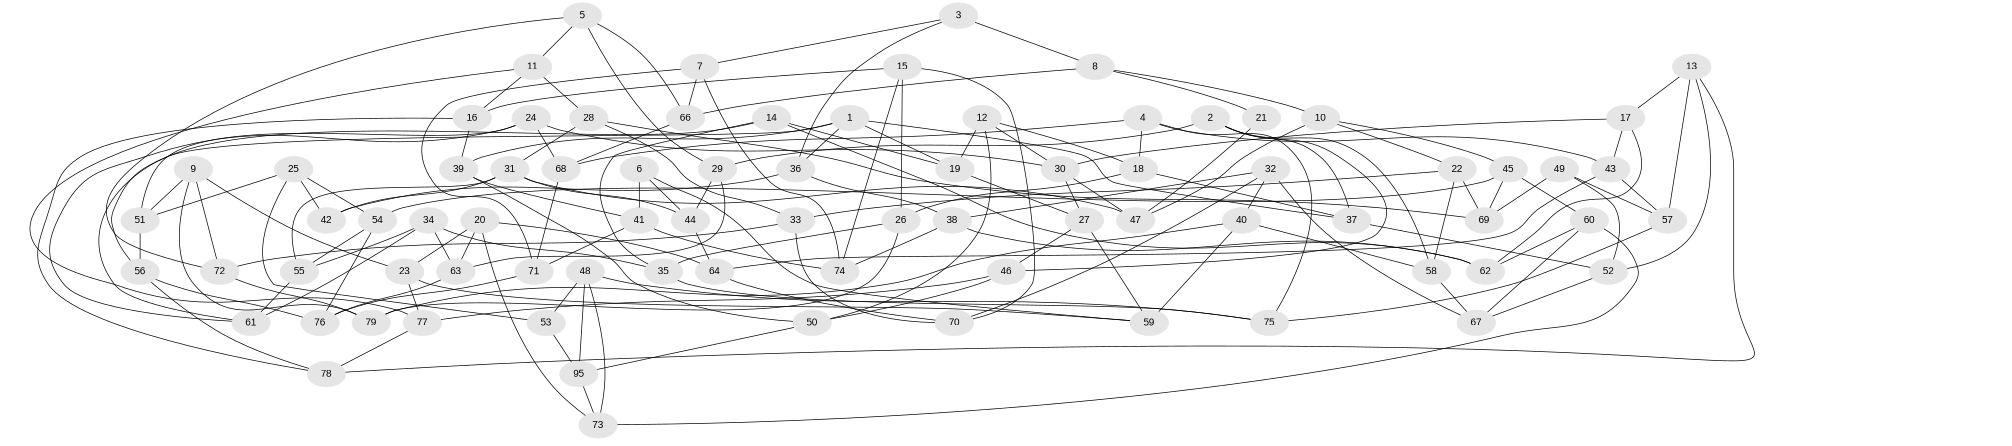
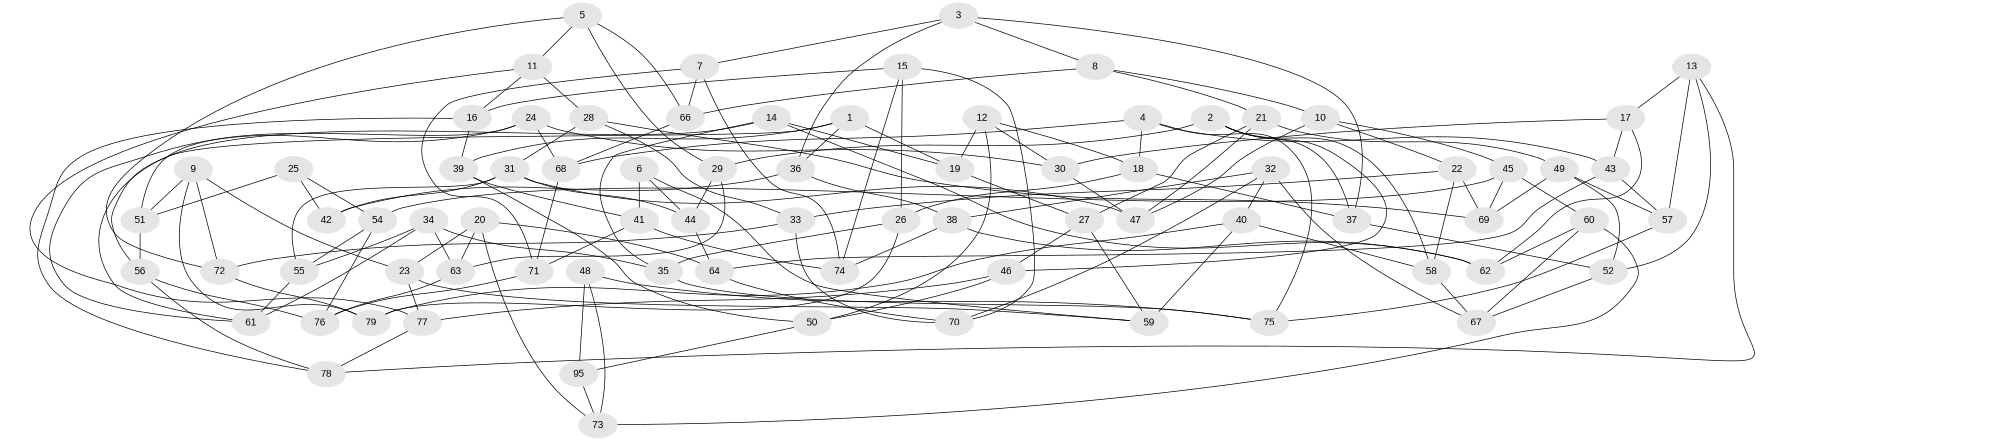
edge "21" -- "49": added
edge "1" -- "37": now "3" -- "37"
edge "30" -- "27": now "21" -- "27"
node "53": removed
